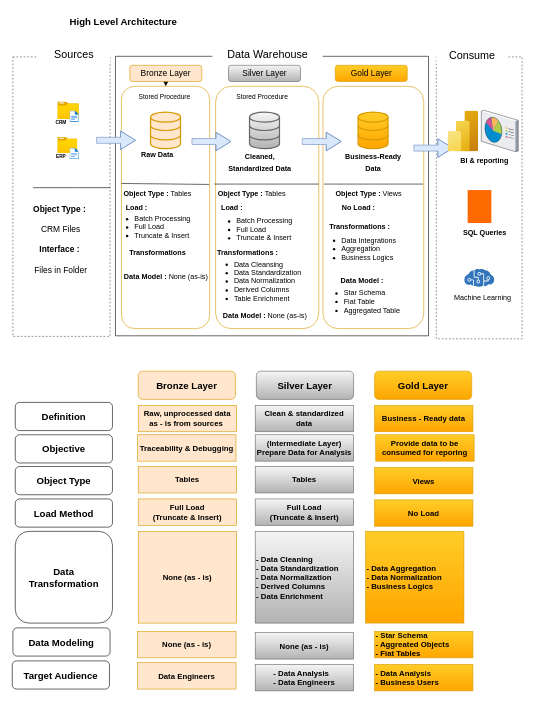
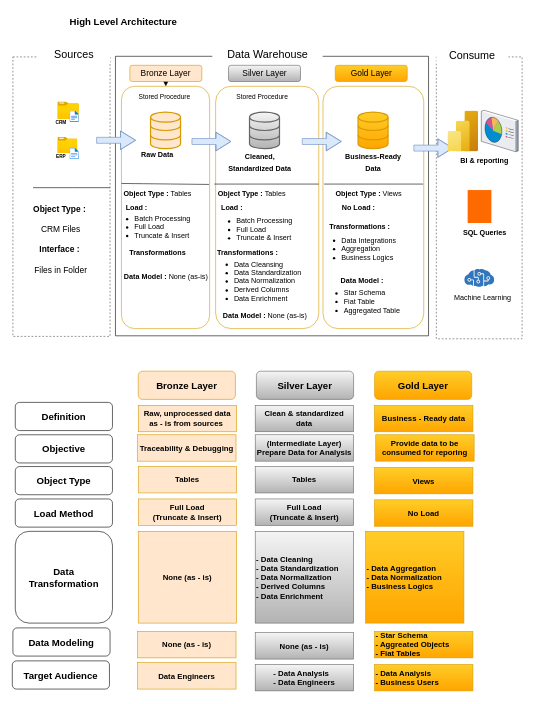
node "Data Cleansing Data Standardization Data Normalization Derived Columns Table Enrichment": label "Data Cleansing Data Standardization Data Normalization Derived Columns Table Enrichment" -> "Data Cleansing Data Standardization Data Normalization Derived Columns Data Enrichment"
